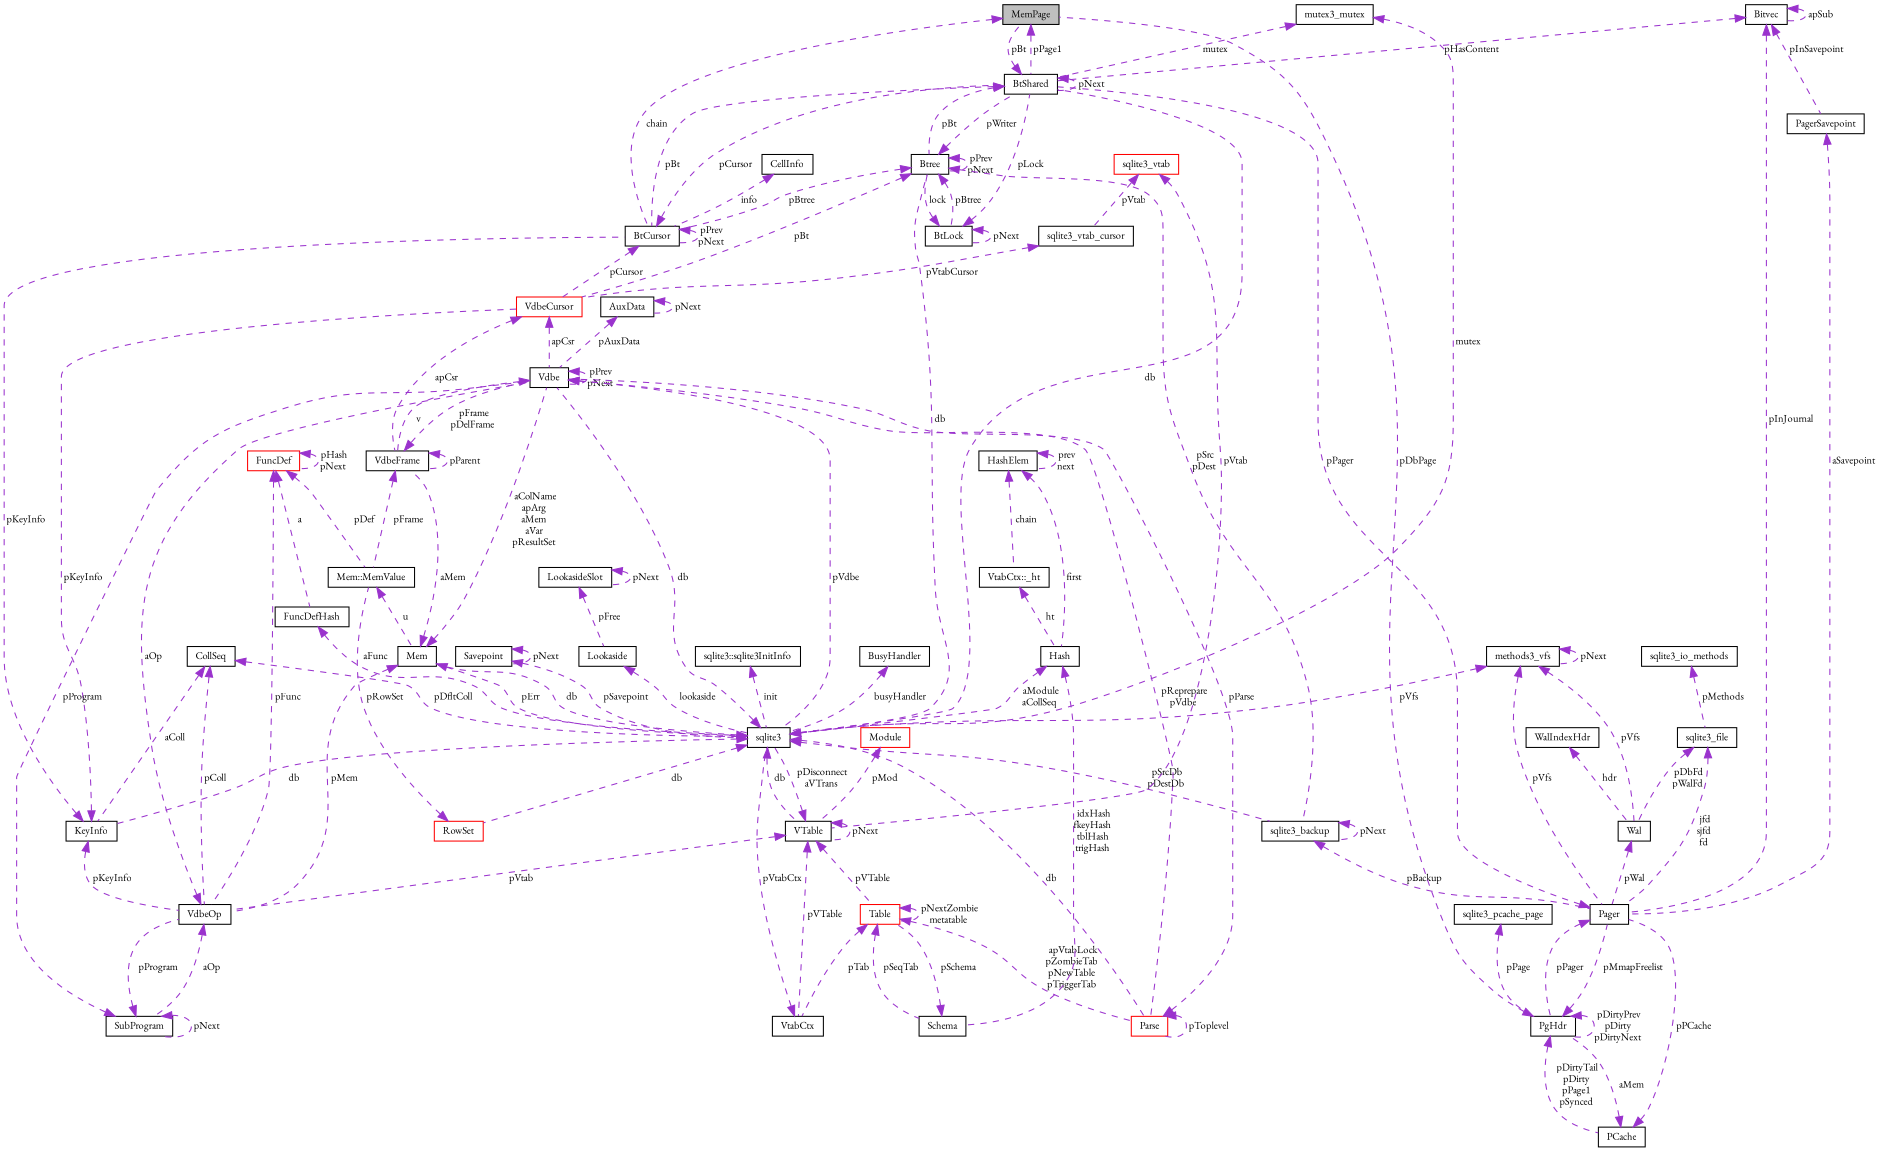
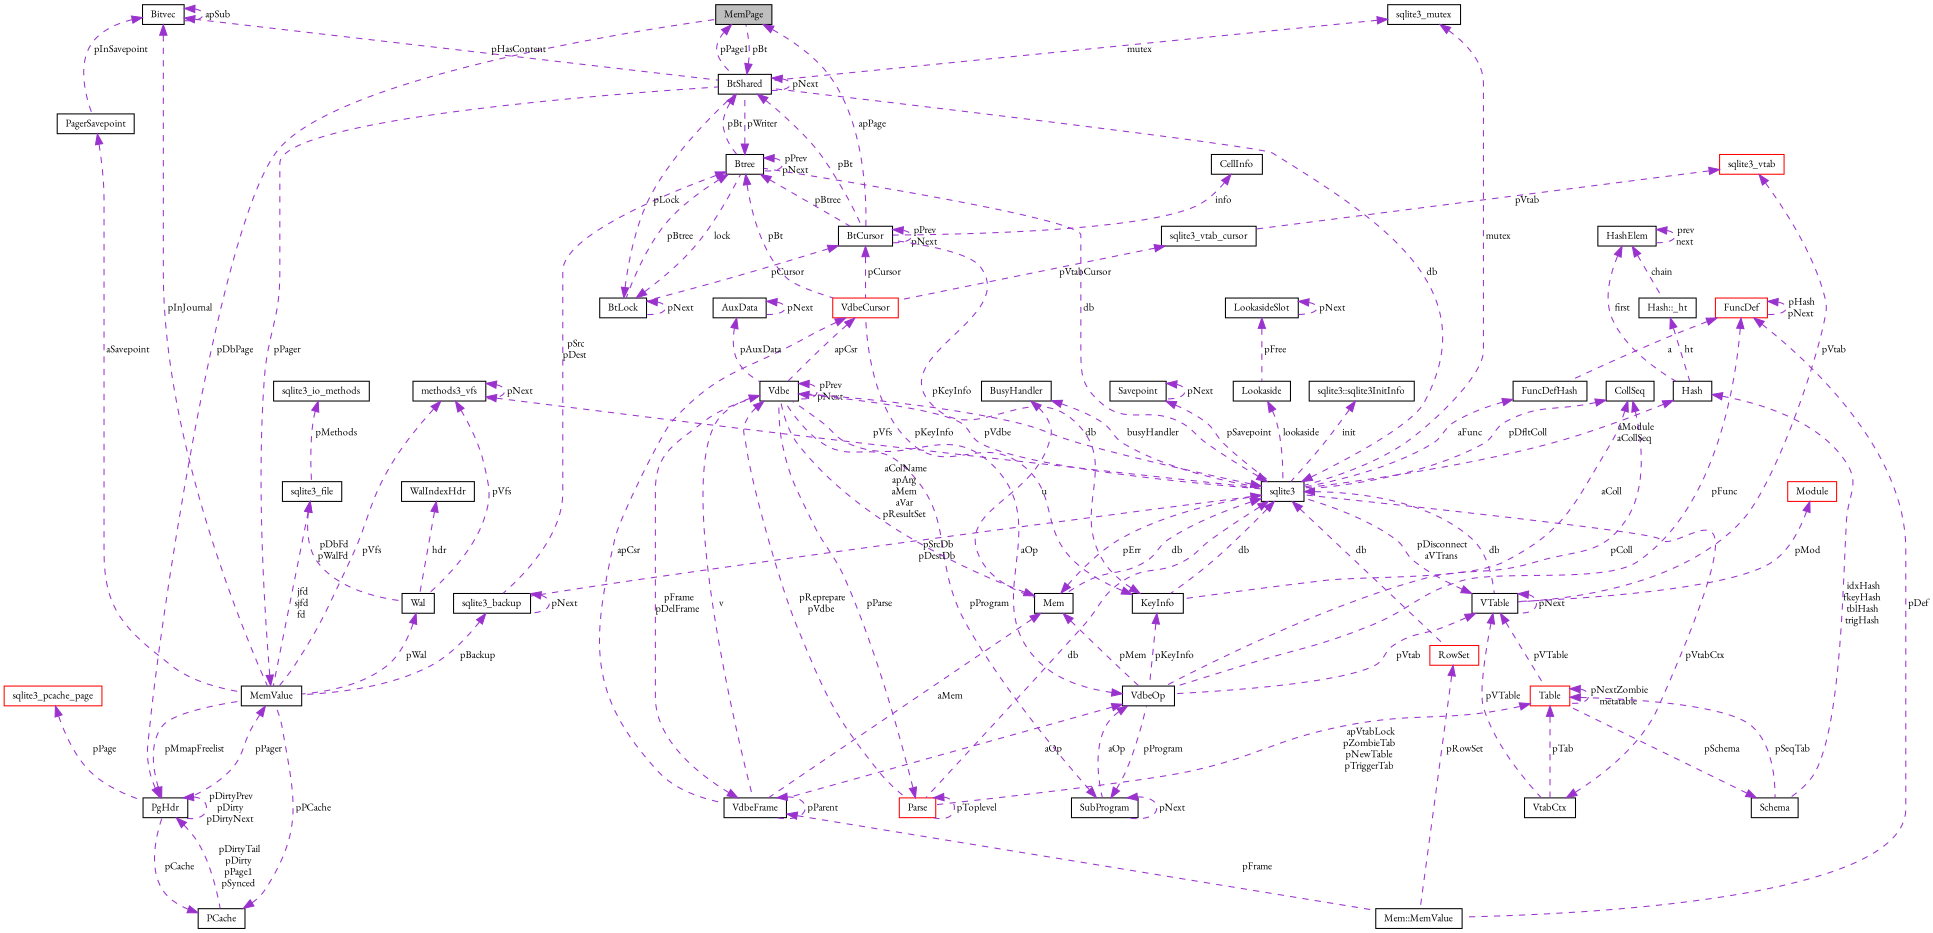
node "mutex3_mutex": label "mutex3_mutex" -> "sqlite3_mutex"
edge "BtShared" -> "BtCursor": now "BtLock" -> "BtCursor"
edge "BtCursor" -> "MemPage": label " chain" -> " apPage"
node "VtabCtx::_ht": label "VtabCtx::_ht" -> "Hash::_ht"
edge "Mem" -> "Mem::MemValue": now "Mem" -> "BusyHandler"
edge "VdbeFrame" -> "VdbeOp": added, label "aOp"
node "sqlite3_pcache_page": color black -> red
node "Pager": label "Pager" -> "MemValue"
edge "PgHdr" -> "PCache": label " aMem" -> " pCache"
